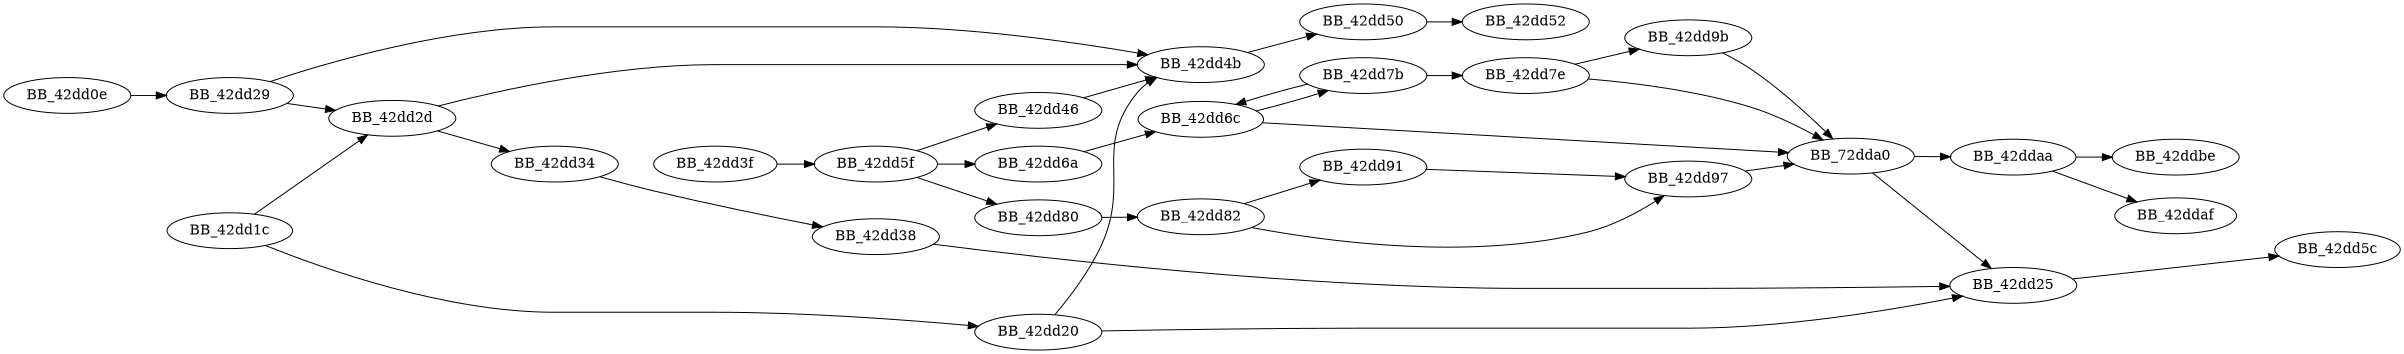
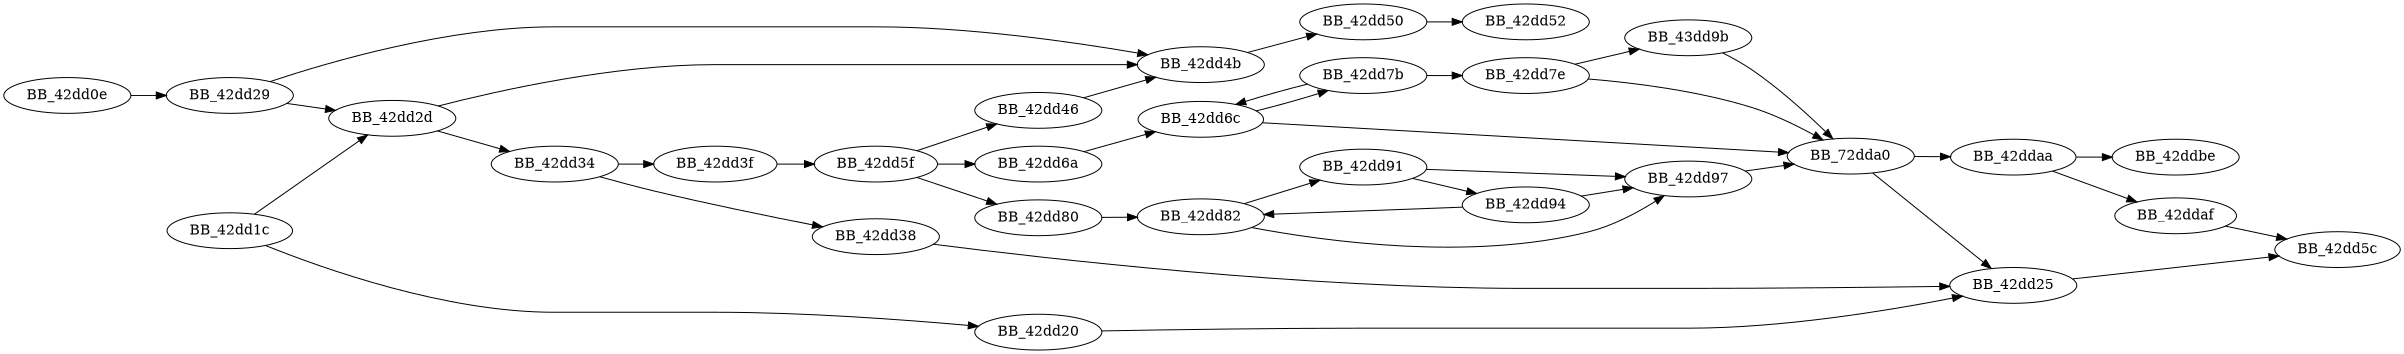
node "BB_42dd9b": label "BB_42dd9b" -> "BB_43dd9b"
edge "BB_42dd34" -> "BB_42dd3f": added
edge "BB_42dd20" -> "BB_42dd4b": removed
node "BB_42dd94": added
edge "BB_42ddaf" -> "BB_42dd5c": added
